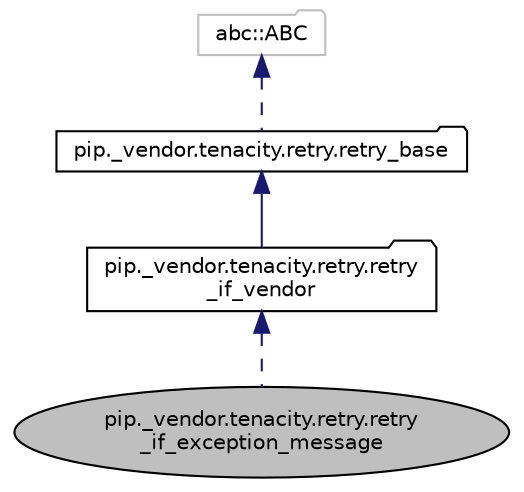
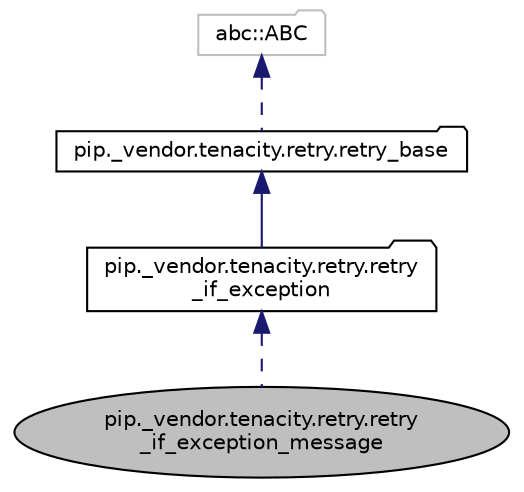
node "pip._vendor.tenacity.retry.retry _if_vendor": label "pip._vendor.tenacity.retry.retry _if_vendor" -> "pip._vendor.tenacity.retry.retry _if_exception"
